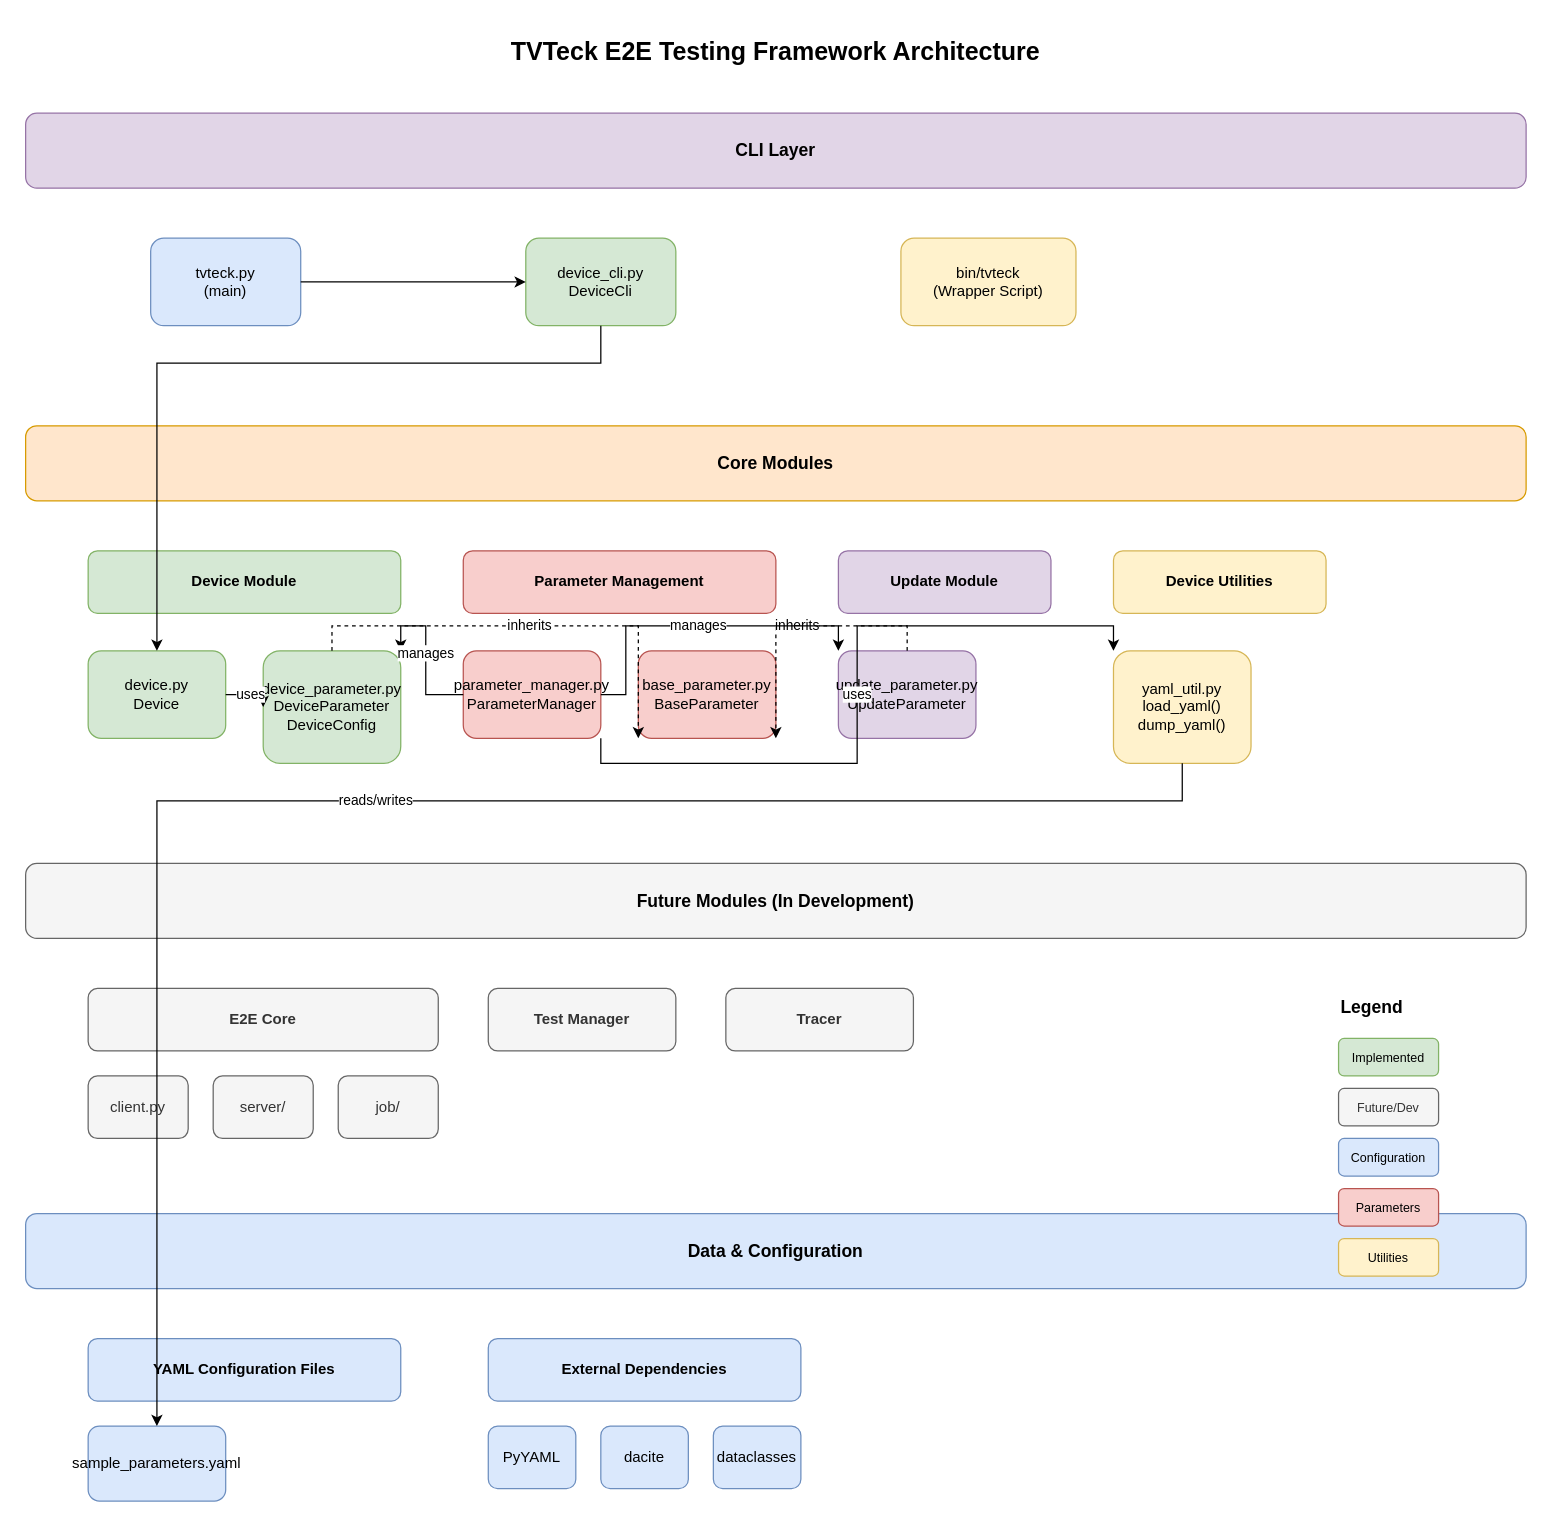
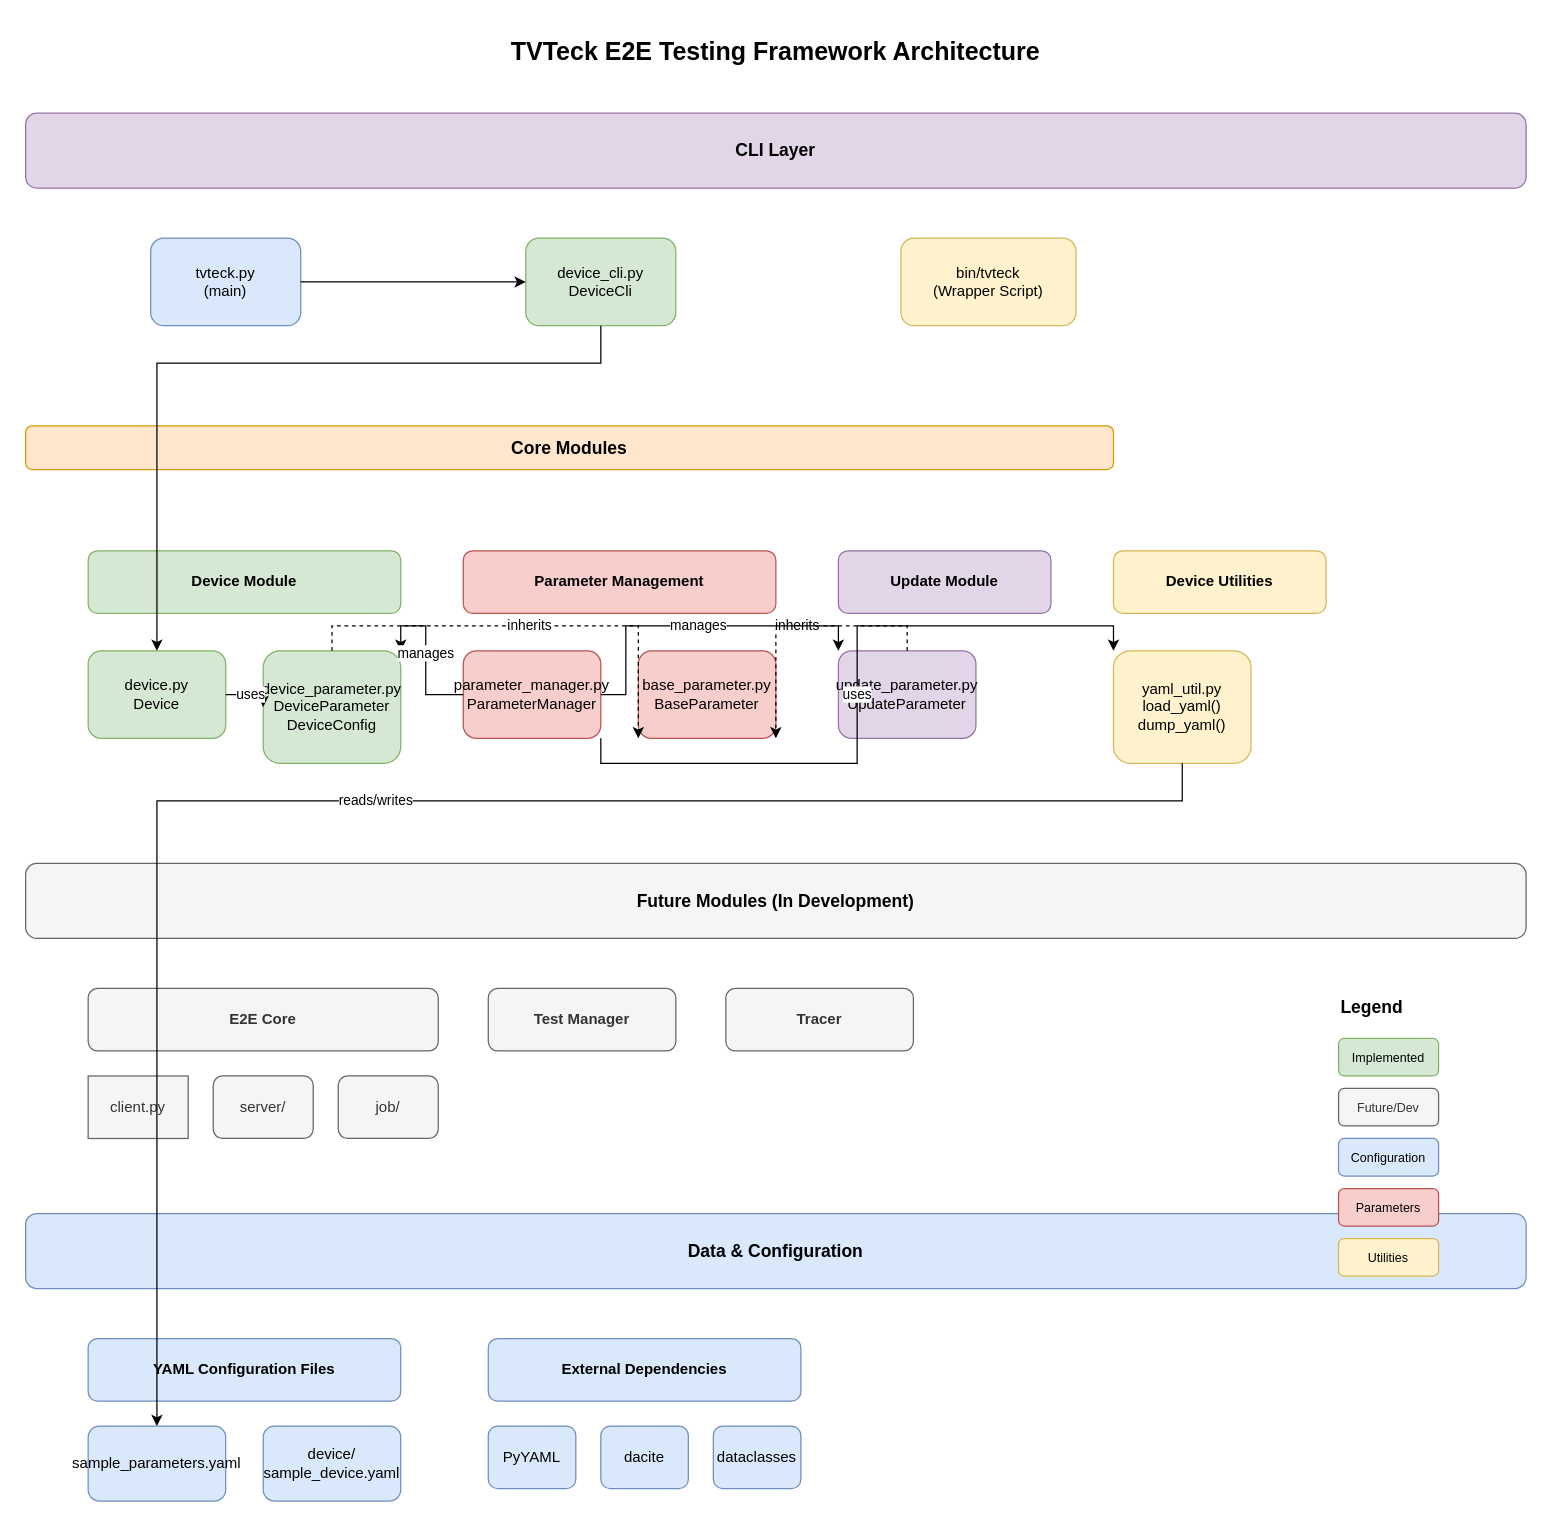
node "Core Modules": size 1500x75 -> 1088x44
node "client.py": shape rounded rectangle -> rectangle
node "device/ sample_device.yaml": added
